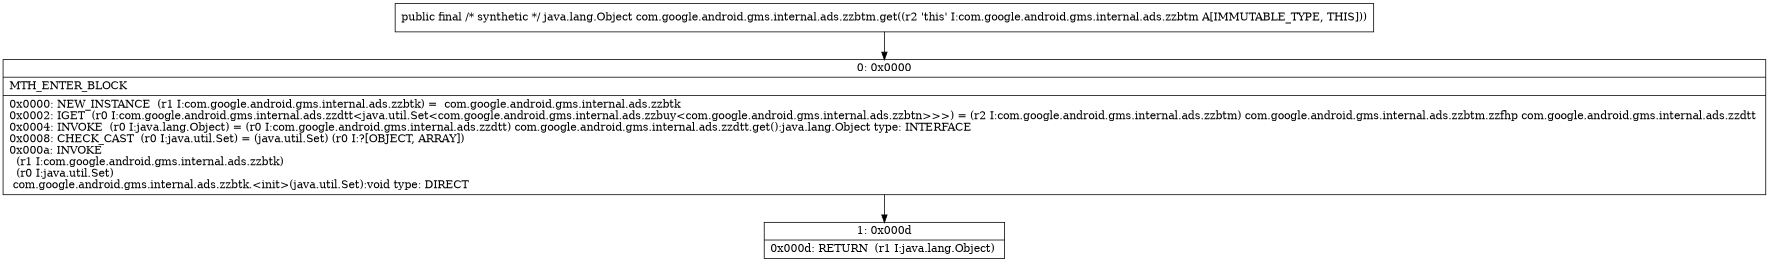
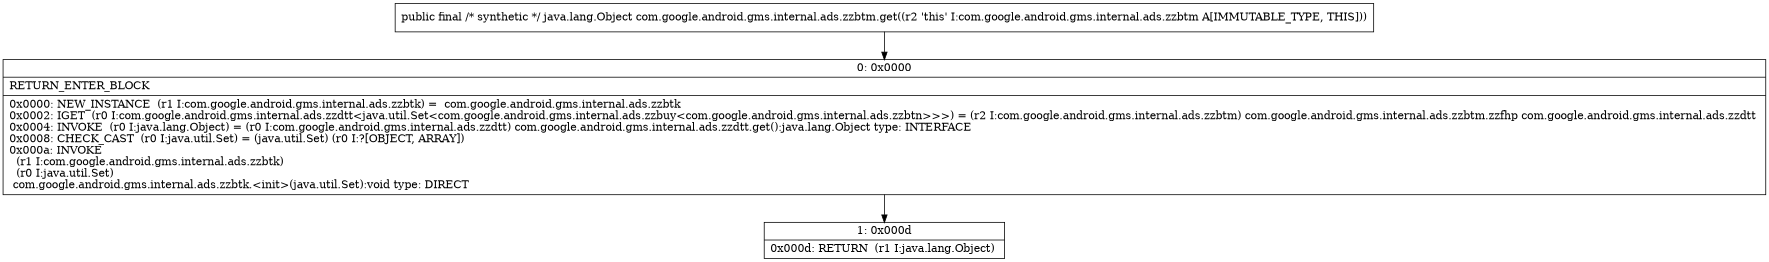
node "0: 0x0000": text "MTH_ENTER_BLOCK" -> "RETURN_ENTER_BLOCK"
